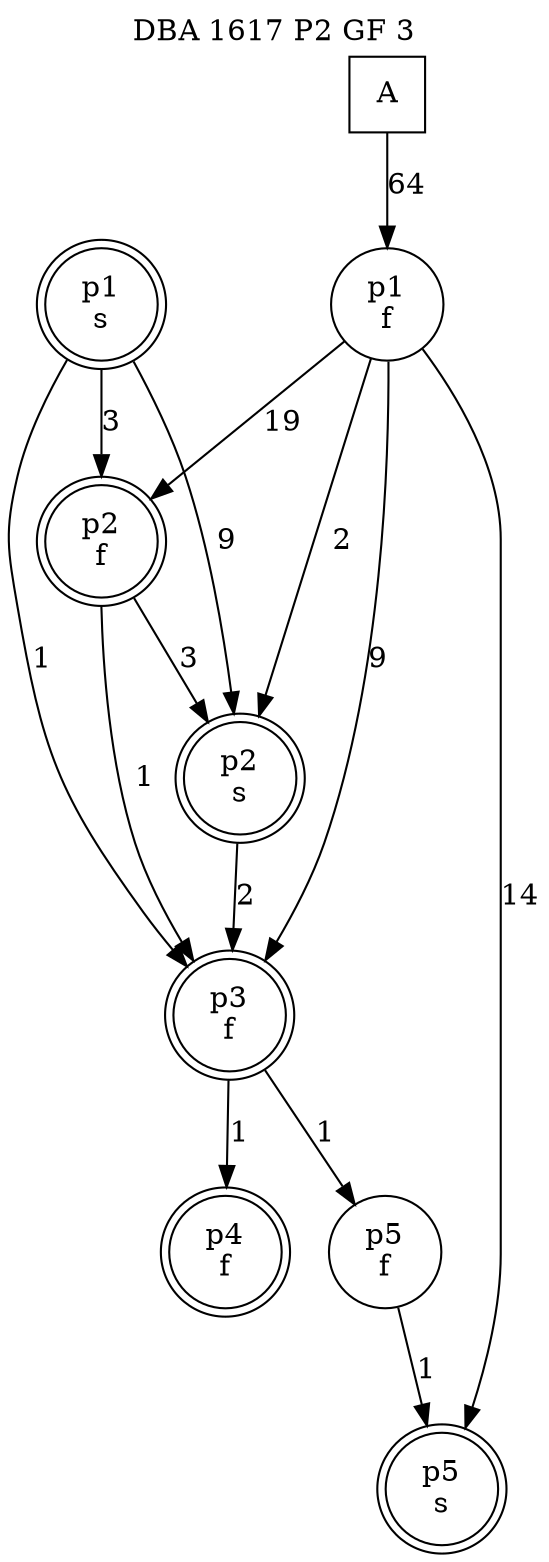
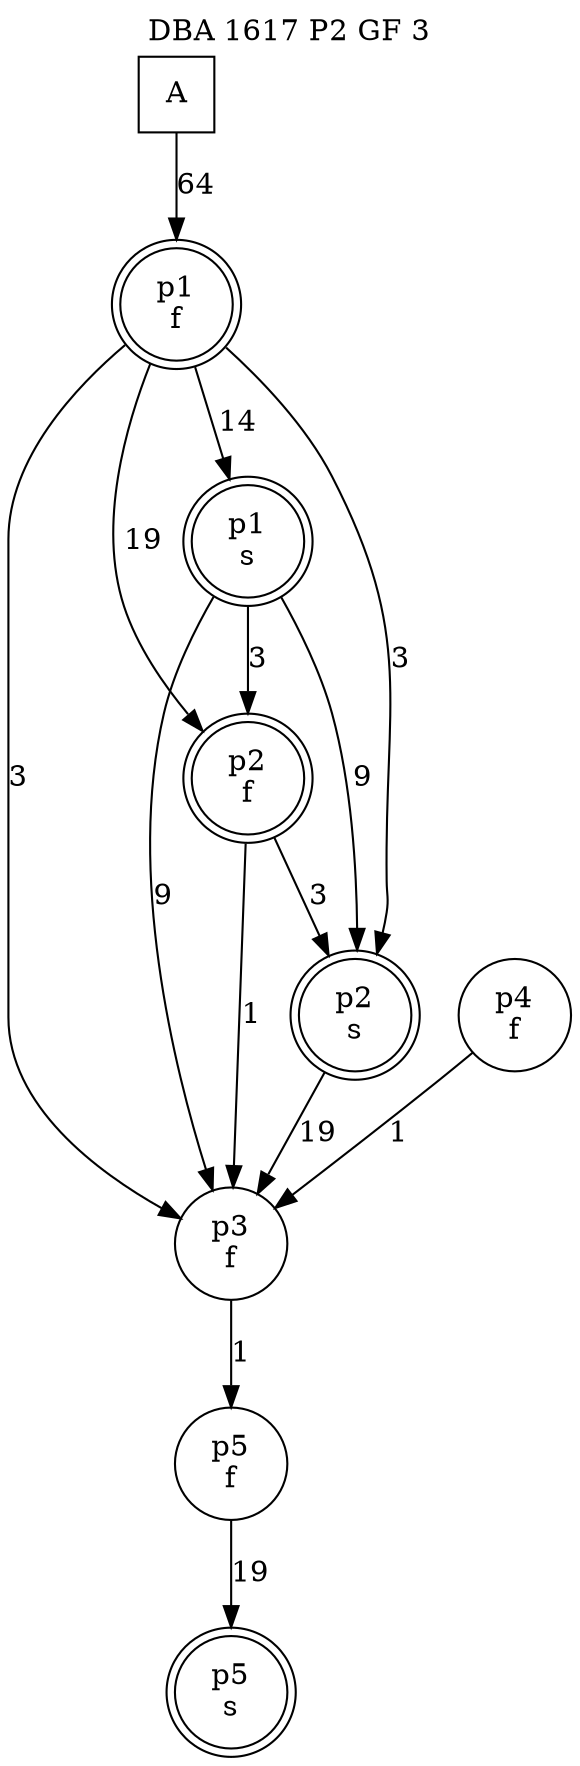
node "p1 f": shape circle -> doublecircle
edge "p1 f" -> "p2 s": label "2" -> "3"
edge "p1 s" -> "p3 f": label "1" -> "9"
edge "p1 f" -> "p3 f": label "9" -> "3"
edge "p1 f" -> "p5 s": now "p1 f" -> "p1 s"
edge "p2 s" -> "p3 f": label "2" -> "19"
node "p3 f": shape doublecircle -> circle
edge "p3 f" -> "p4 f": reversed
node "p4 f": shape doublecircle -> circle
edge "p5 f" -> "p5 s": label "1" -> "19"
